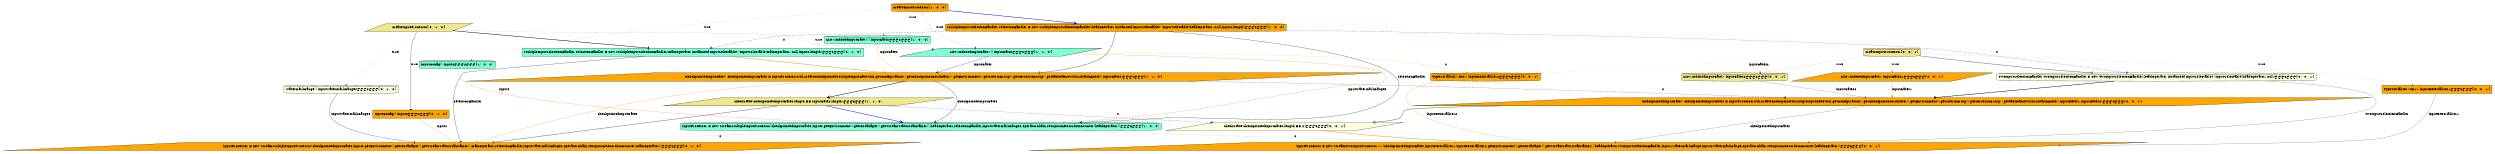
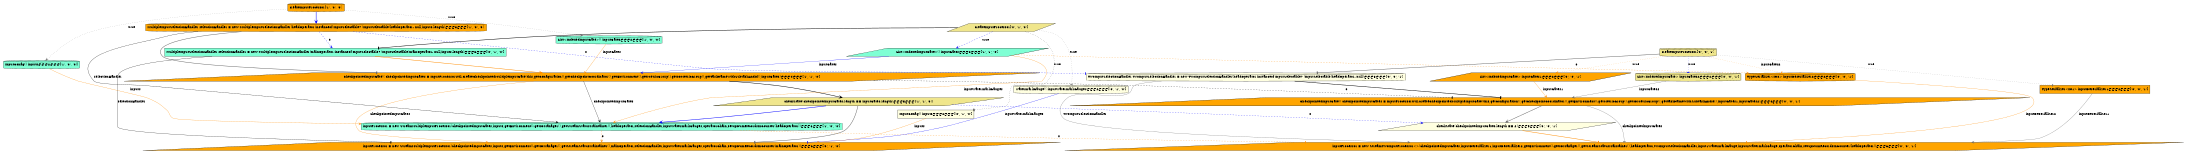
edge "createInputProcessor['0', '1', '0']" -> "List<IndexedInputGate>(( inputGates@@@2@@@['1', '1', '0']": style dotted -> dashed
edge "createInputProcessor['1', '0', '0']" -> "List<IndexedInputGate>(( inputGates@@@2@@@['1', '1', '0']": removed, label "true"
edge "createInputProcessor['0', '1', '0']" -> "InputConfig(( inputs@@@2@@@['0', '1', '0']": style solid -> dotted
node "InputConfig(( inputs@@@2@@@['0', '1', '0']": fillcolor orange -> lightyellow
